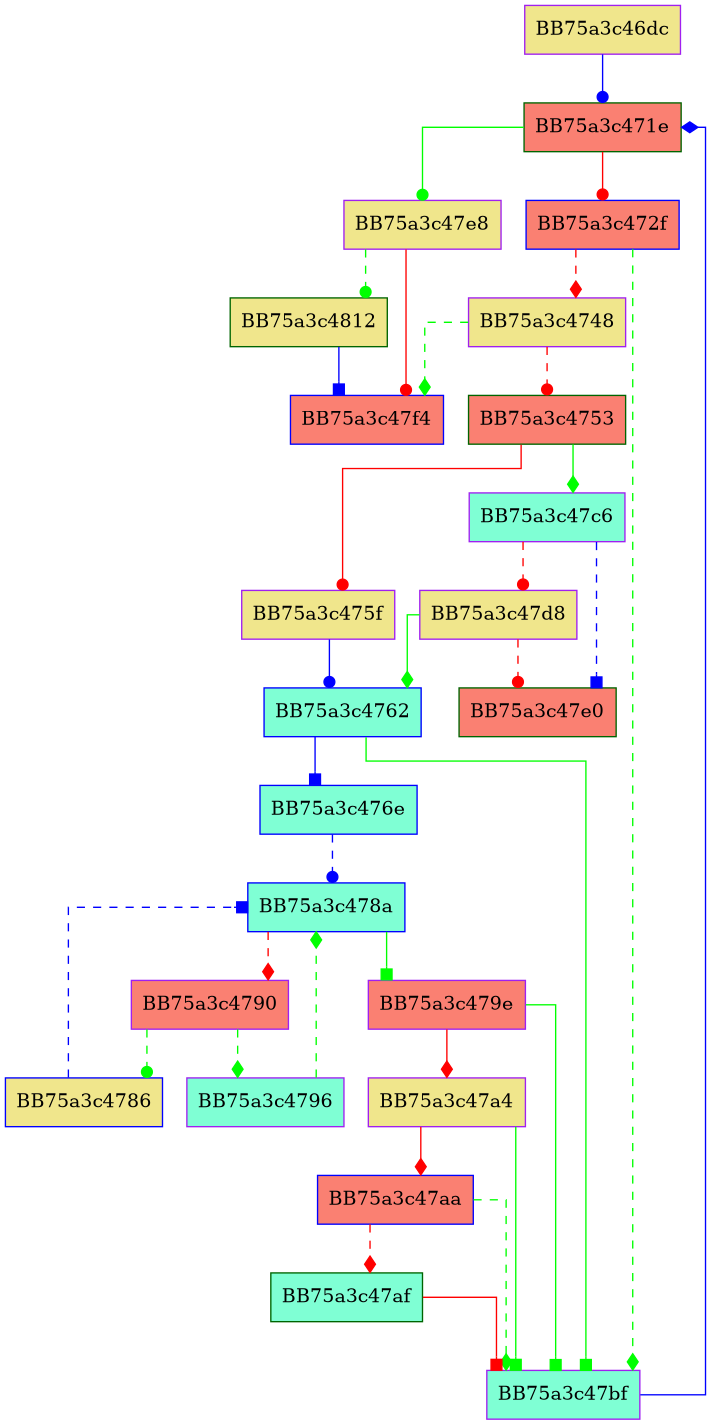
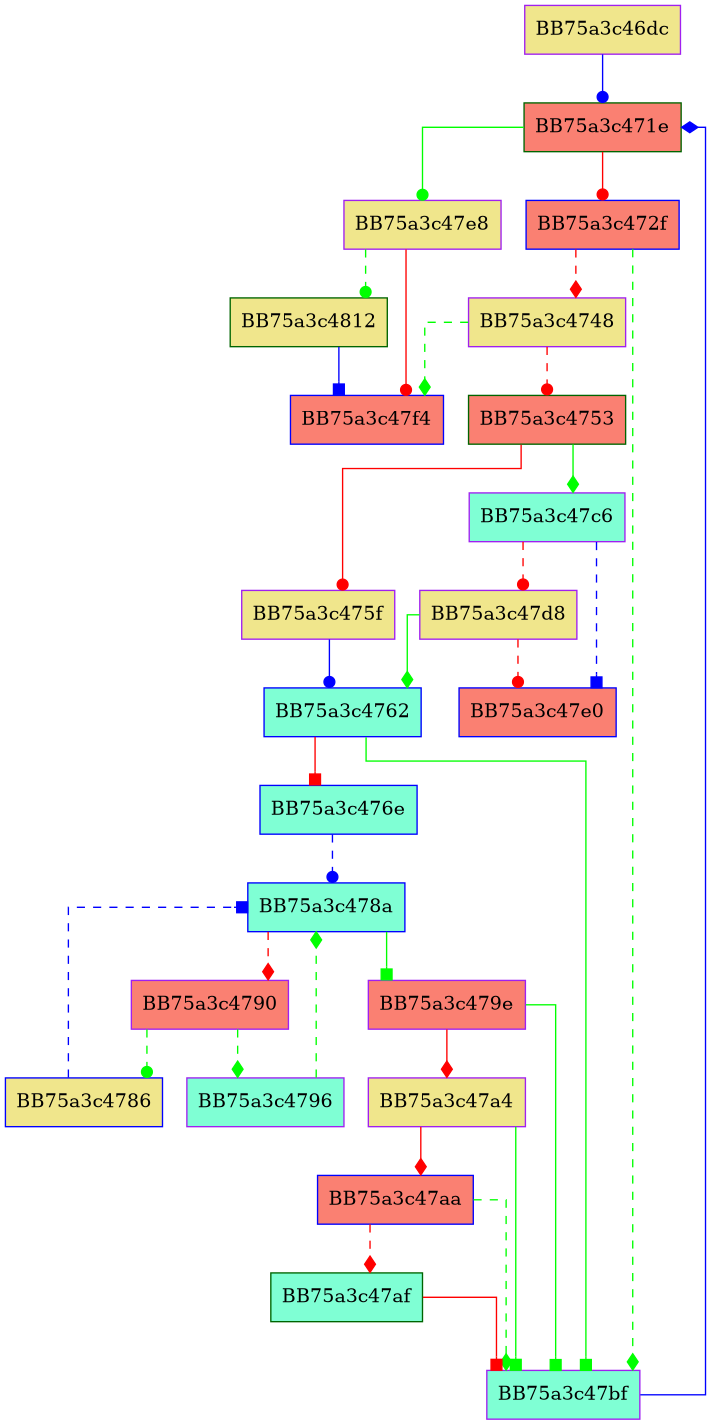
node "BB75a3c47e0": color darkgreen -> blue
edge "BB75a3c4762" -> "BB75a3c476e": color blue -> red
